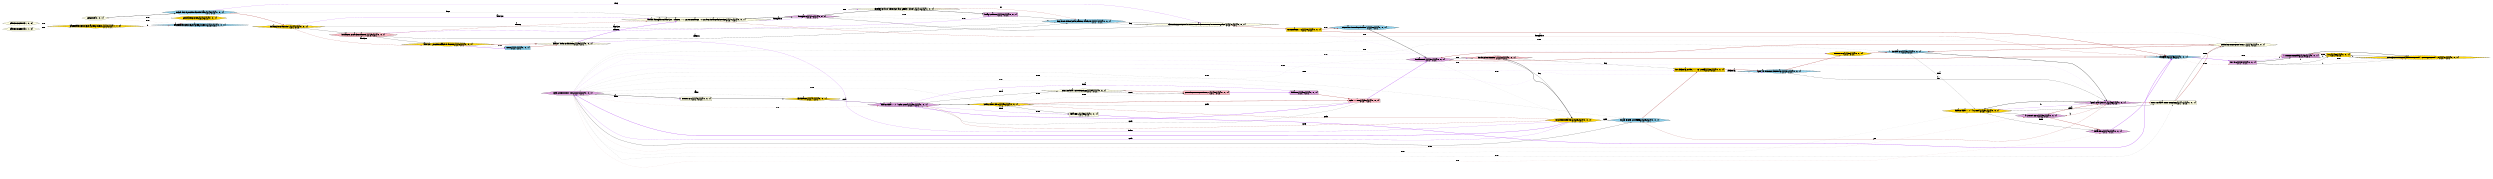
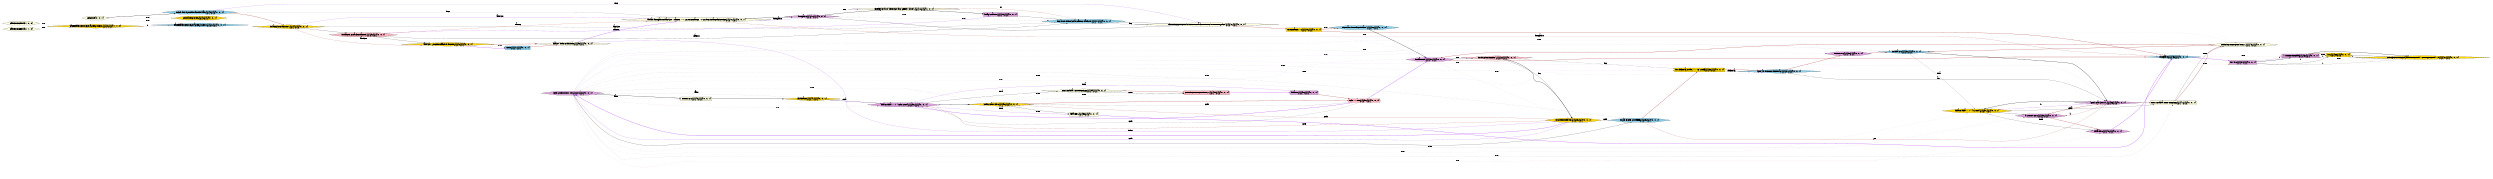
node "int tnum = 0@@@28@@@['0', '0', '1']": fillcolor gold -> plum
